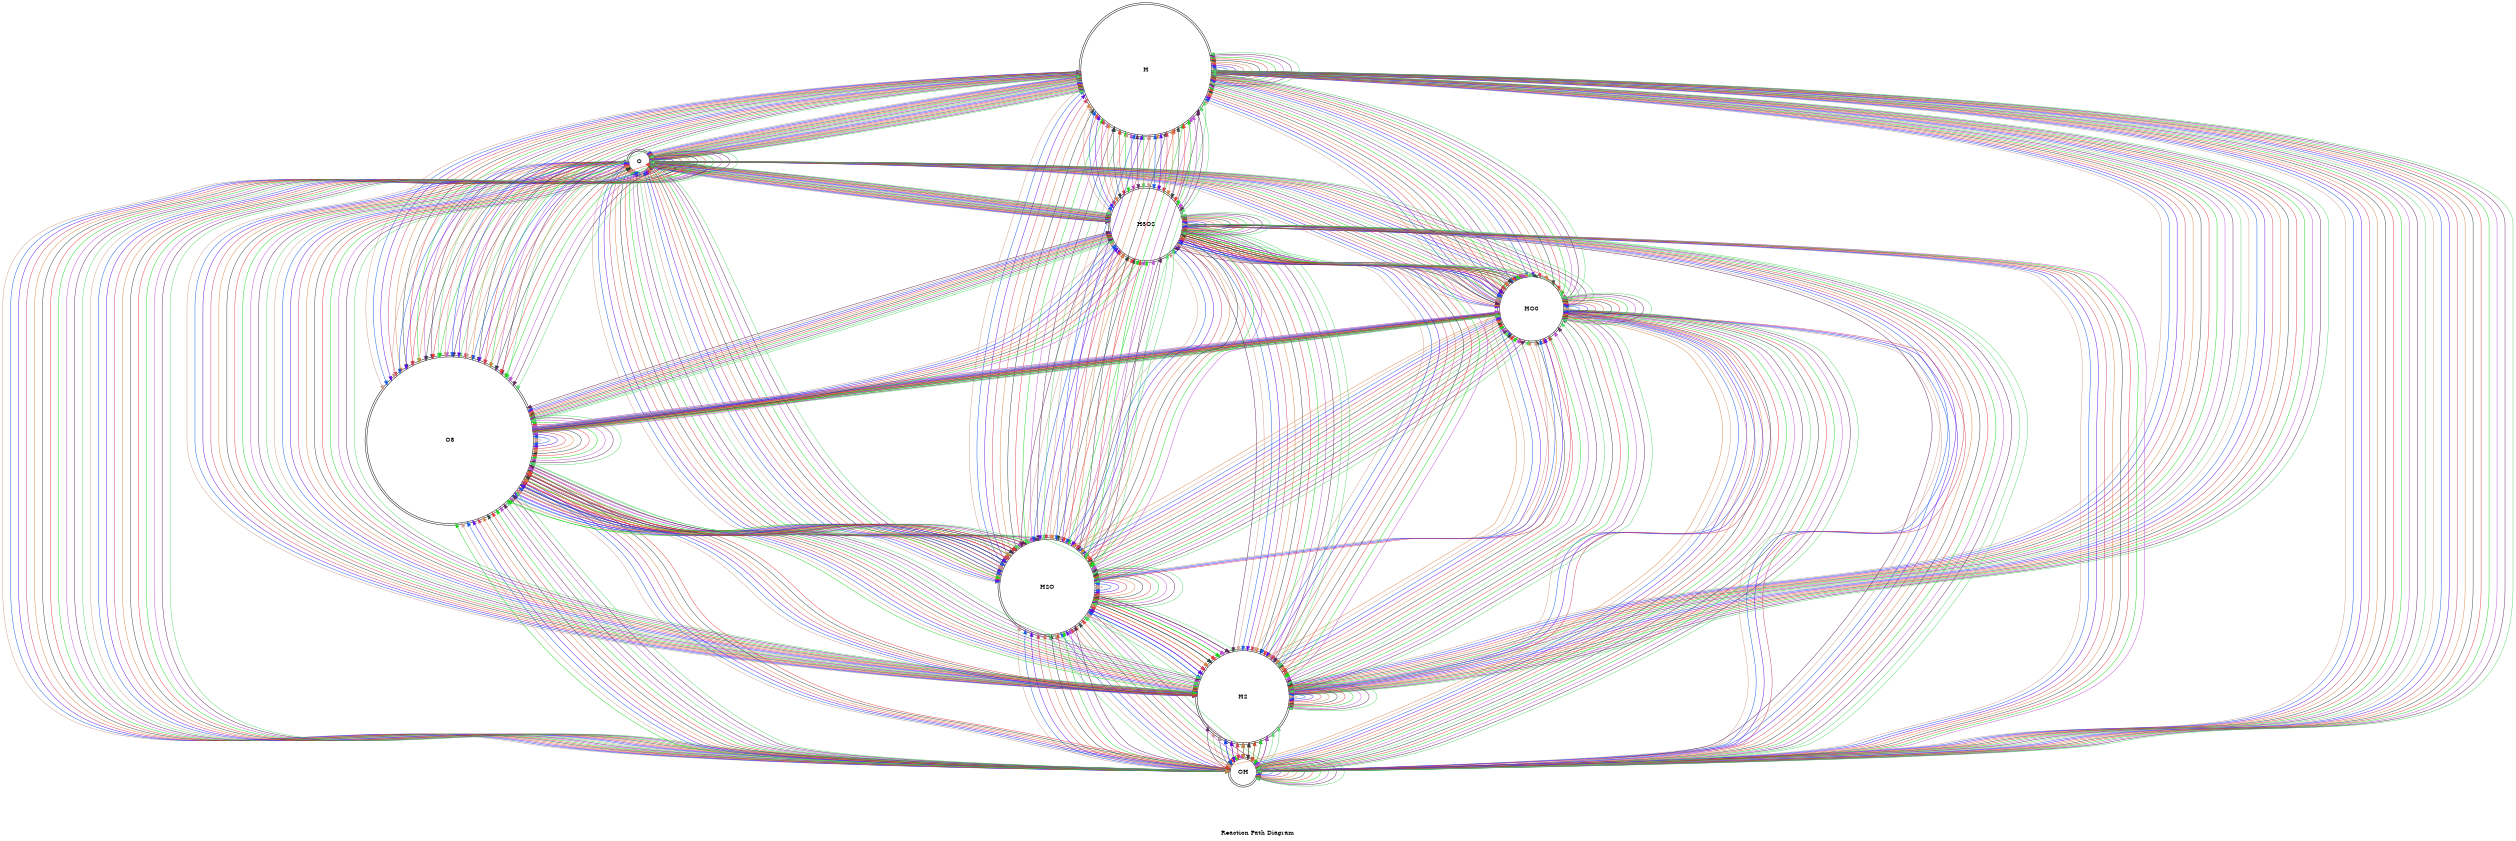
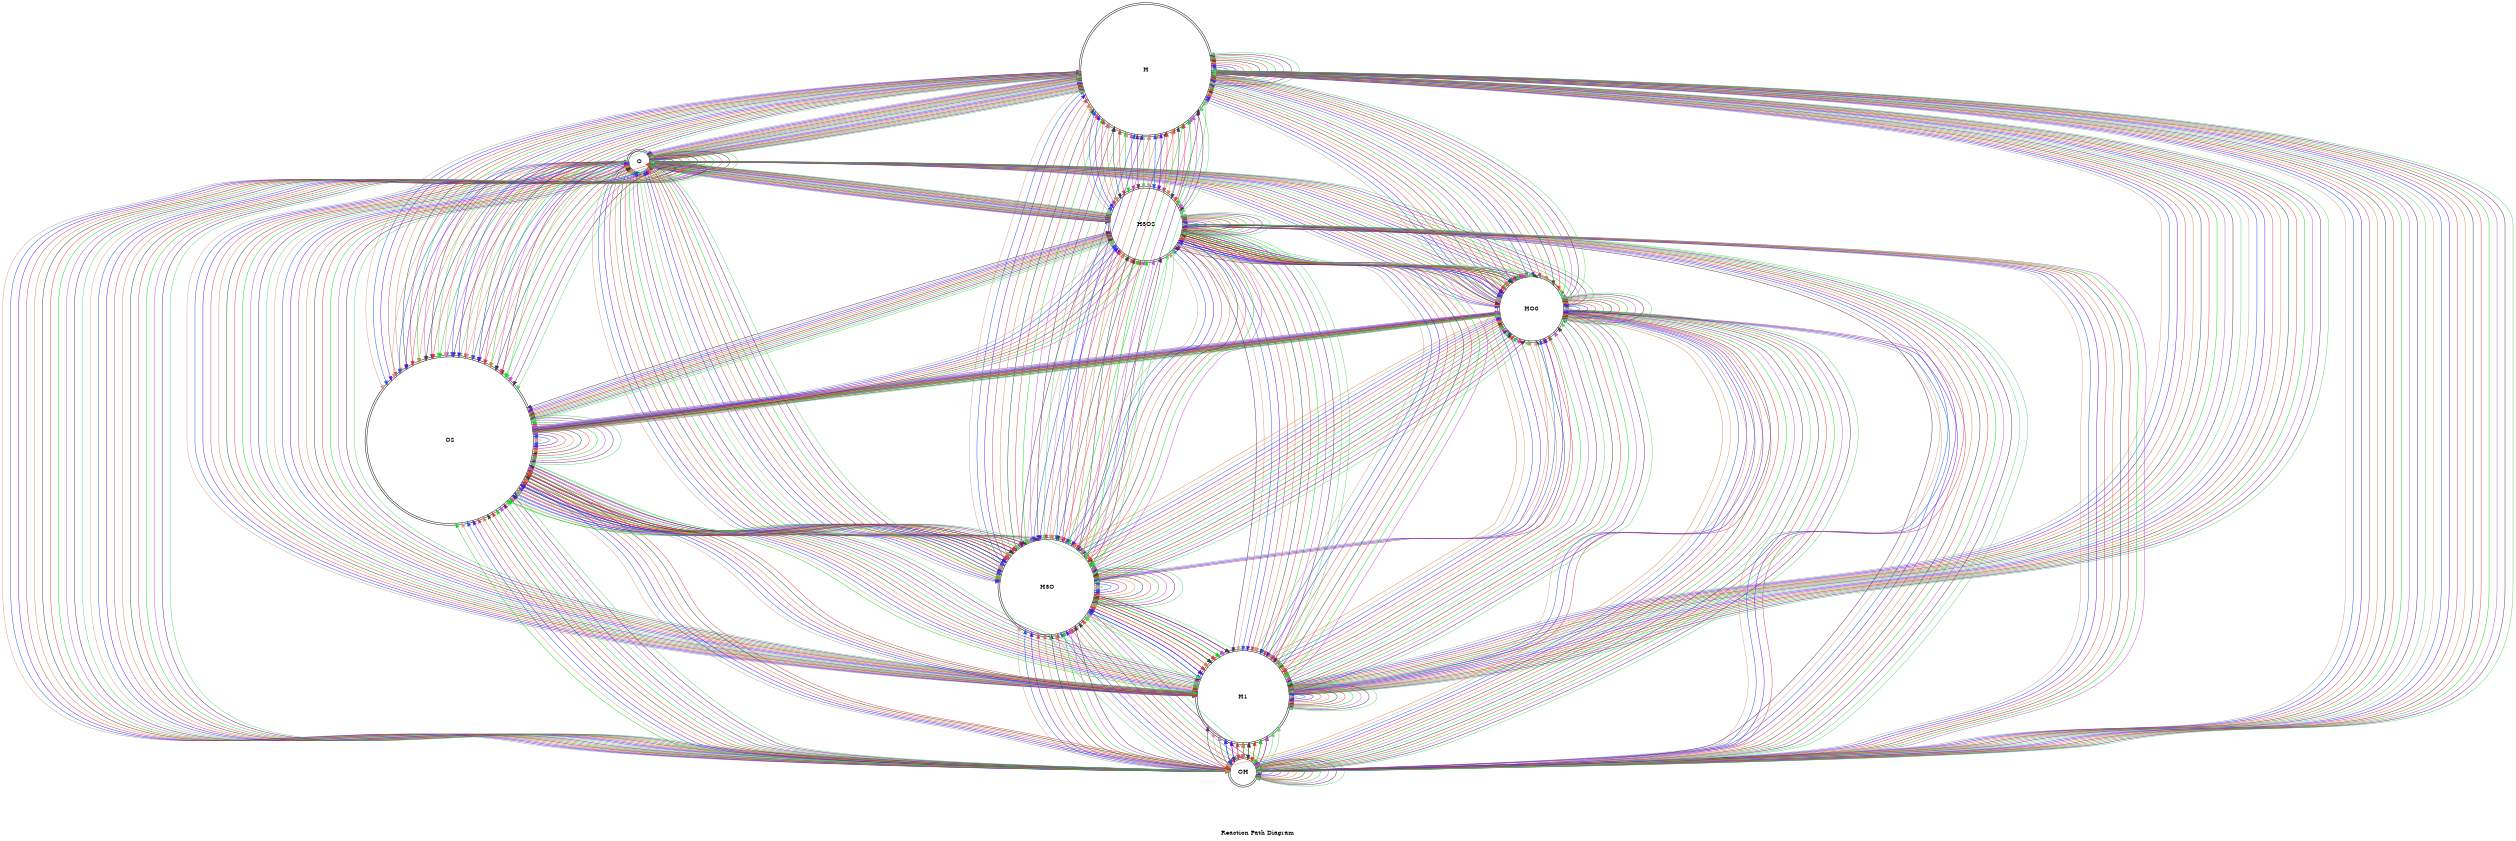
node "O8": label "O8" -> "O2"
node "H2O": label "H2O" -> "H3O"
node "H2": label "H2" -> "H1"
